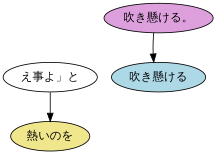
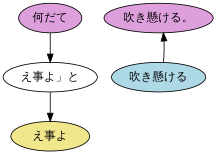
node "何だて": added
edge "吹き懸ける。" -> "吹き懸ける": reversed
node "熱いのを": label "熱いのを" -> "え事よ"
